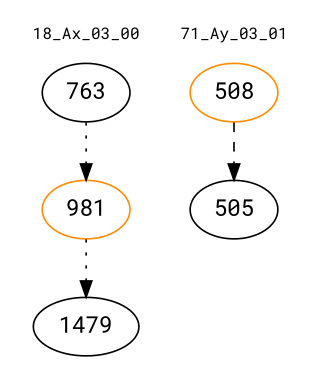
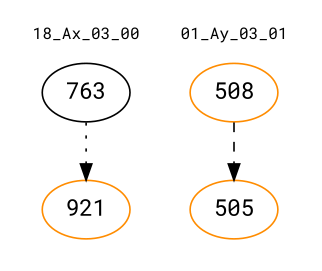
cluster "71_Ay_03_01": label "71_Ay_03_01" -> "01_Ay_03_01"
node "981": label "981" -> "921"
node "505": color black -> darkorange
node "1479": removed
